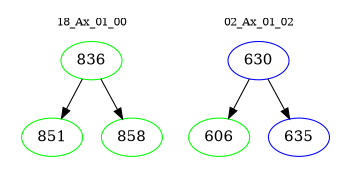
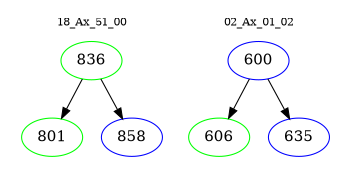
cluster "18_Ax_01_00": label "18_Ax_01_00" -> "18_Ax_51_00"
node "630": label "630" -> "600"
node "851": label "851" -> "801"
node "858": color green -> blue
